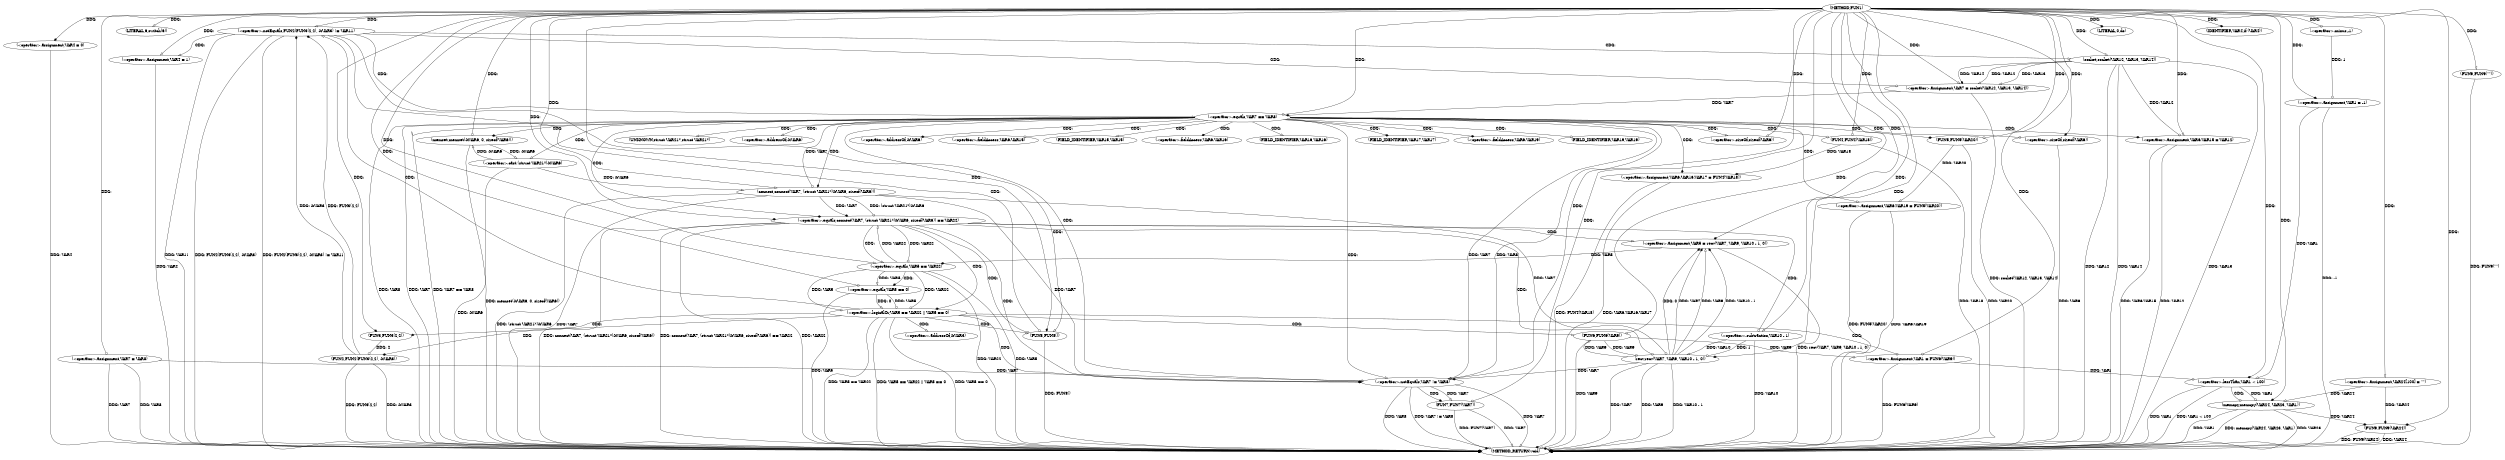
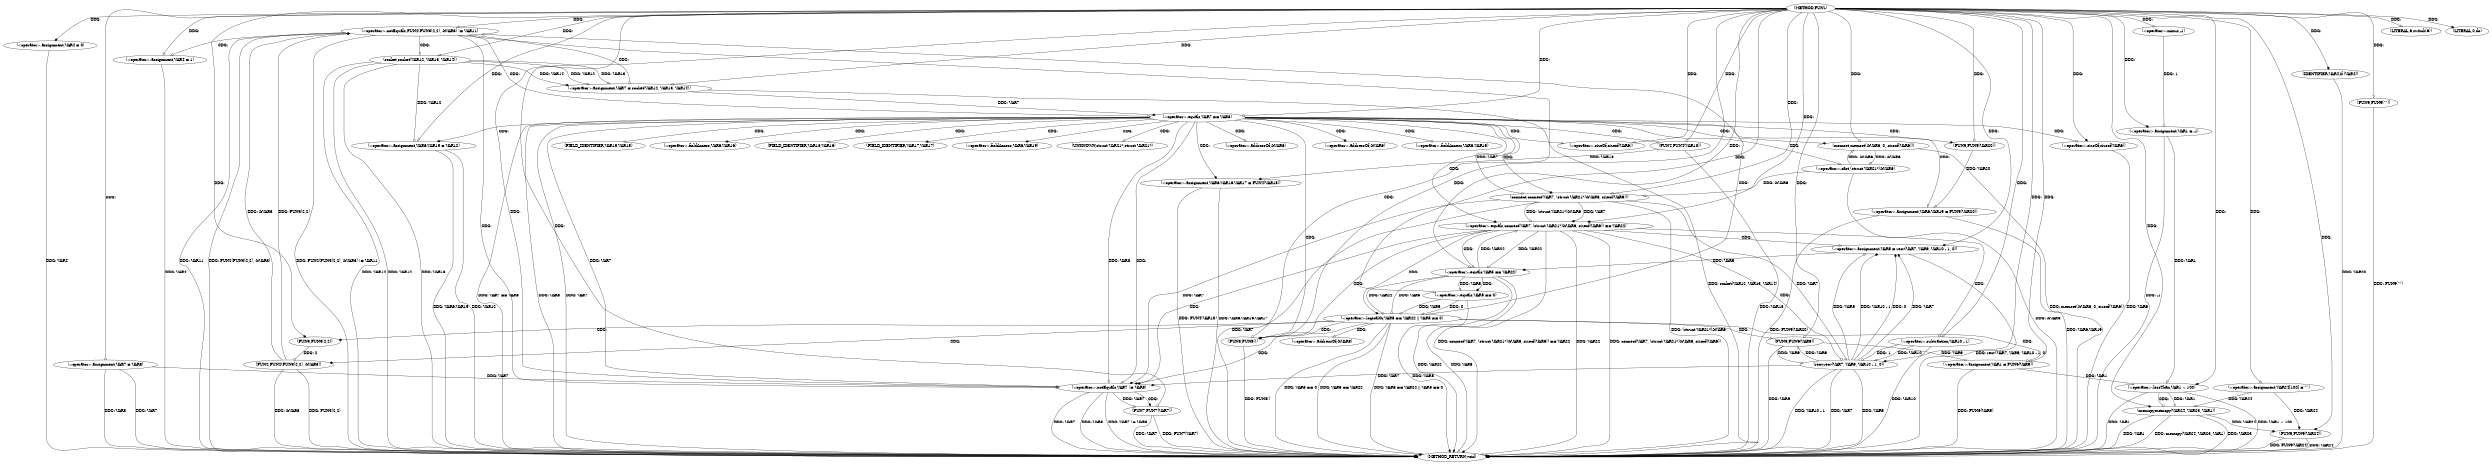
node "(FIELD_IDENTIFIER,VAR19,VAR19)": removed
edge "(FUN5,FUN5(VAR20))" -> "(METHOD_RETURN,void)": now "(IDENTIFIER,VAR4,if (VAR4))" -> "(METHOD_RETURN,void)"
